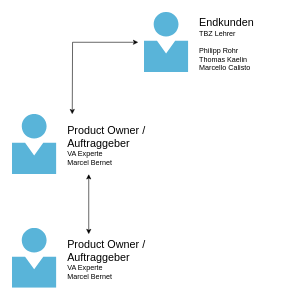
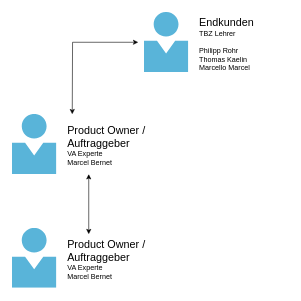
node "Endkunden TBZ Lehrer Philipp Rohr Thomas Kaelin Marcello Calisto": label "Endkunden TBZ Lehrer Philipp Rohr Thomas Kaelin Marcello Calisto" -> "Endkunden TBZ Lehrer Philipp Rohr Thomas Kaelin Marcello Marcel"
